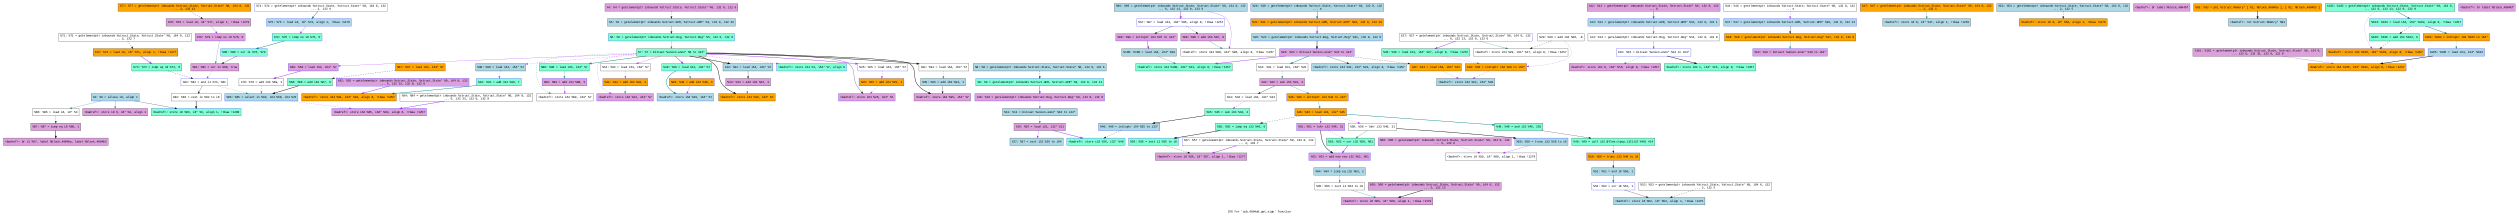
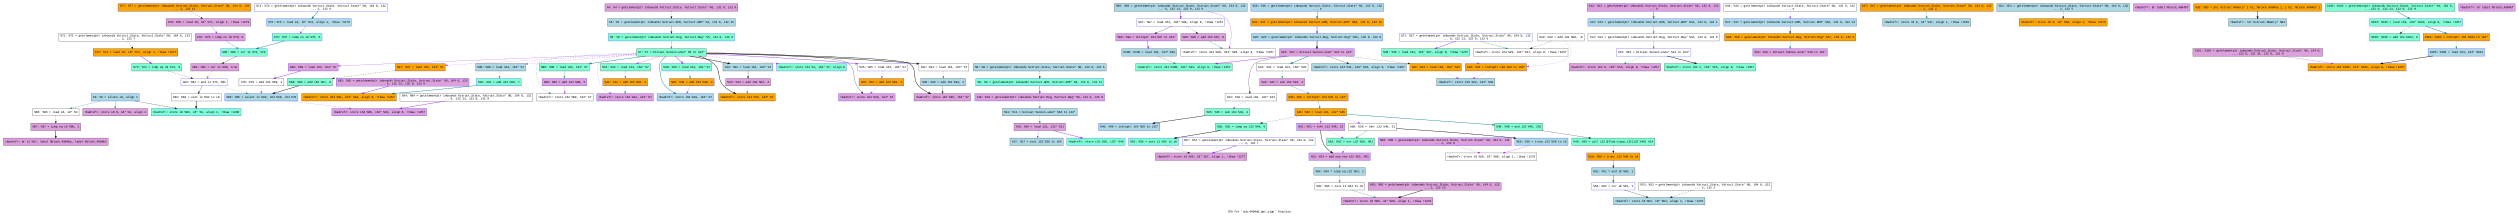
edge "%79: %79 = icmp ne i8 %78, 0" -> "%81: %81 = xor i1 %80, true": now "%79: %79 = icmp ne i8 %78, 0" -> "%80: %80 = xor i1 %76, %79"
node "<badref>: store i64 %106, i64* %102, align 8, !tbaa !1257": removed
edge "%7: %7 = bitcast %union.anon* %6 to i64*" -> "%67: %67 = load i64, i64* %7": added
node "%43: %43 = load i64, i64* %7": fillcolor white -> aquamarine
edge "%38: %38 = load i64, i64* %7" -> "<badref>: store i64 %39, i64* %7": now "%7: %7 = bitcast %union.anon* %6 to i64*" -> "<badref>: store i64 %39, i64* %7"
edge "%42: %42 = sub i64 %41, 4" -> "%34: %34 = load i64, i64* %23": now "%23: %23 = bitcast %union.anon* %22 to i64*" -> "%34: %34 = load i64, i64* %23"
edge "%40: %40 = inttoptr i64 %35 to i32*" -> "<badref>: store i32 %36, i32* %40": removed
edge "%62: %62 = xor i32 %58, %61" -> "%63: %63 = add nuw nsw i32 %62, %61": style bold -> dashed
